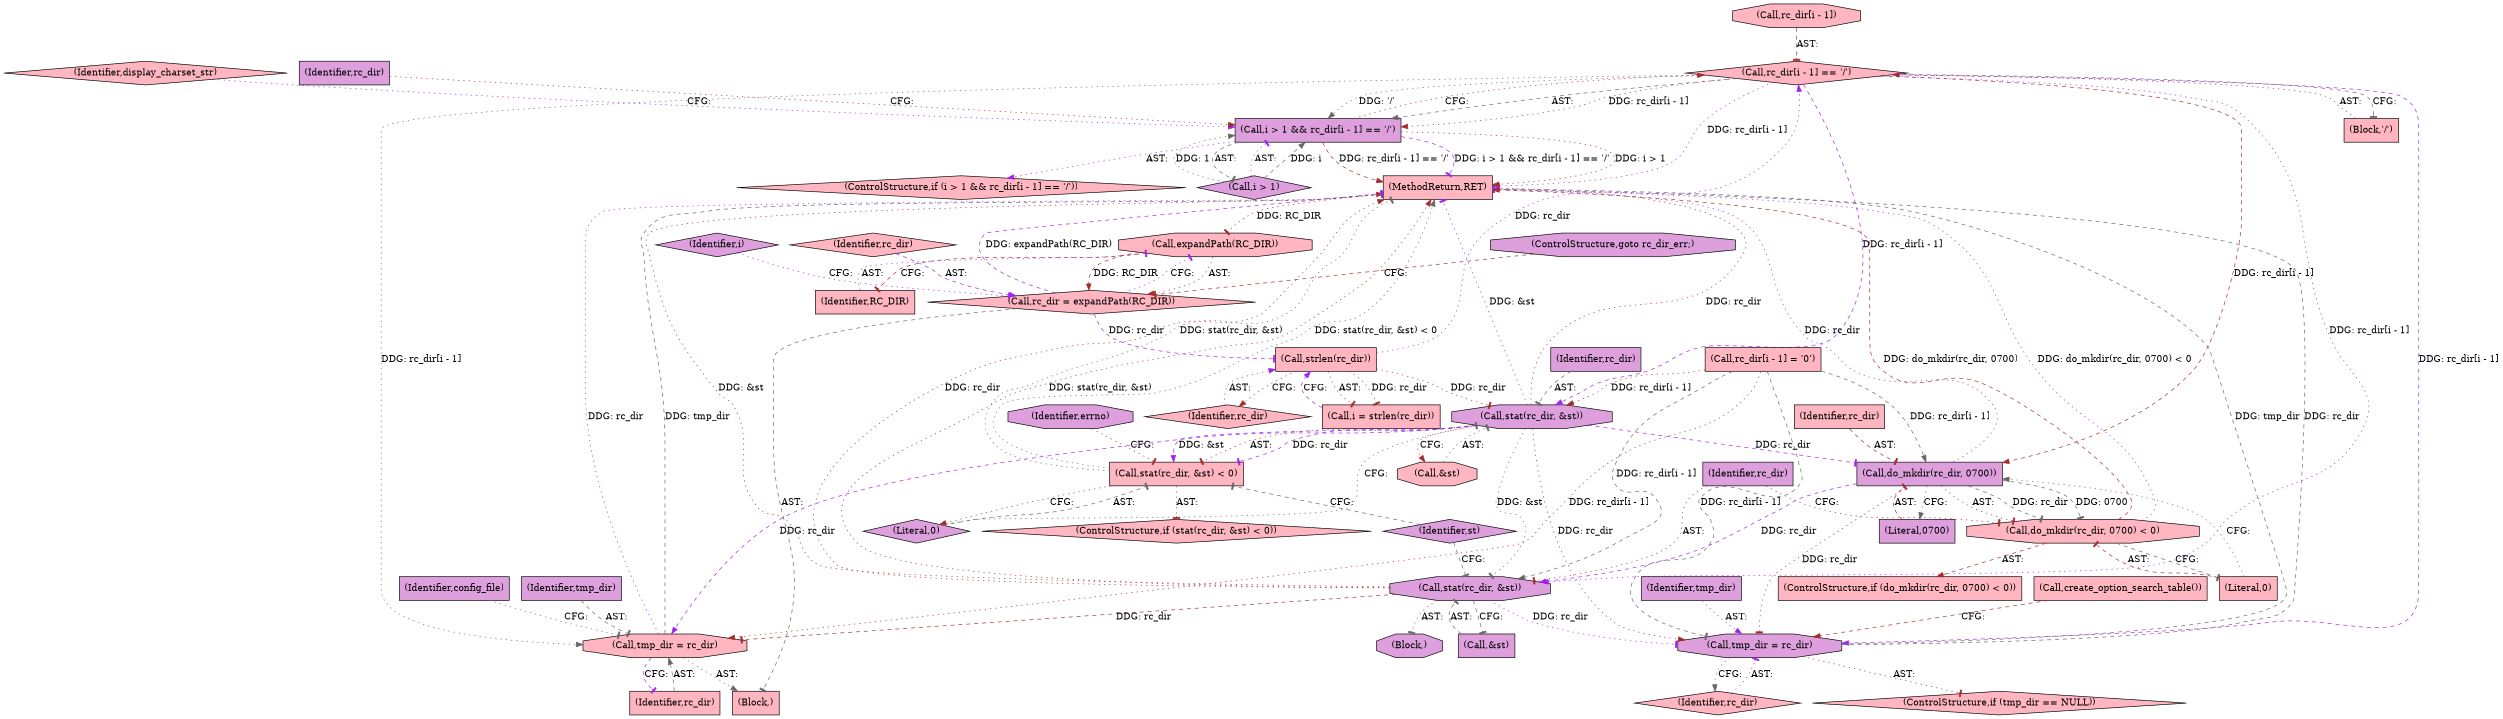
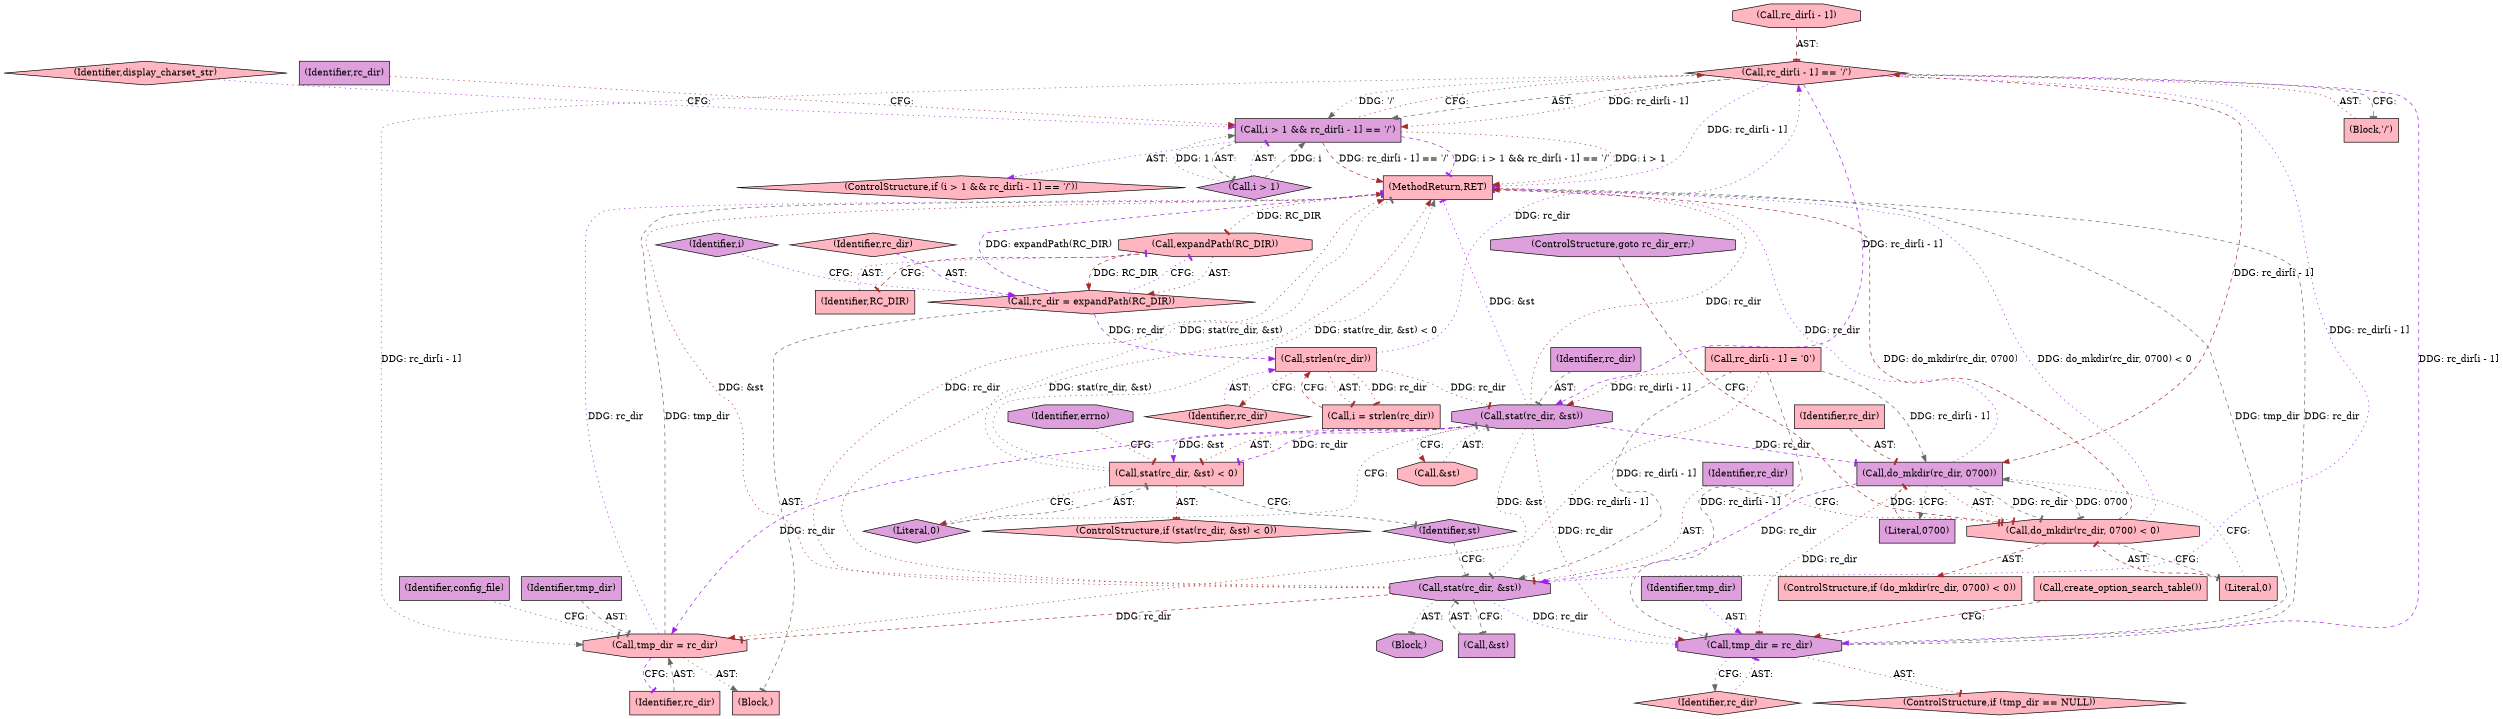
edge "(ControlStructure,goto rc_dir_err;)" -> "(Call,rc_dir = expandPath(RC_DIR))": now "(ControlStructure,goto rc_dir_err;)" -> "(Call,do_mkdir(rc_dir, 0700) < 0)"
edge "(Call,rc_dir = expandPath(RC_DIR))" -> "(Call,strlen(rc_dir))": arrowhead tee -> normal
edge "(Call,i = strlen(rc_dir))" -> "(Call,strlen(rc_dir))": color purple -> brown
edge "(Literal,0700)" -> "(Call,do_mkdir(rc_dir, 0700))": label "AST: " -> "DDG: 1"
edge "(Identifier,st)" -> "(Call,stat(rc_dir, &st) < 0)": reversed
